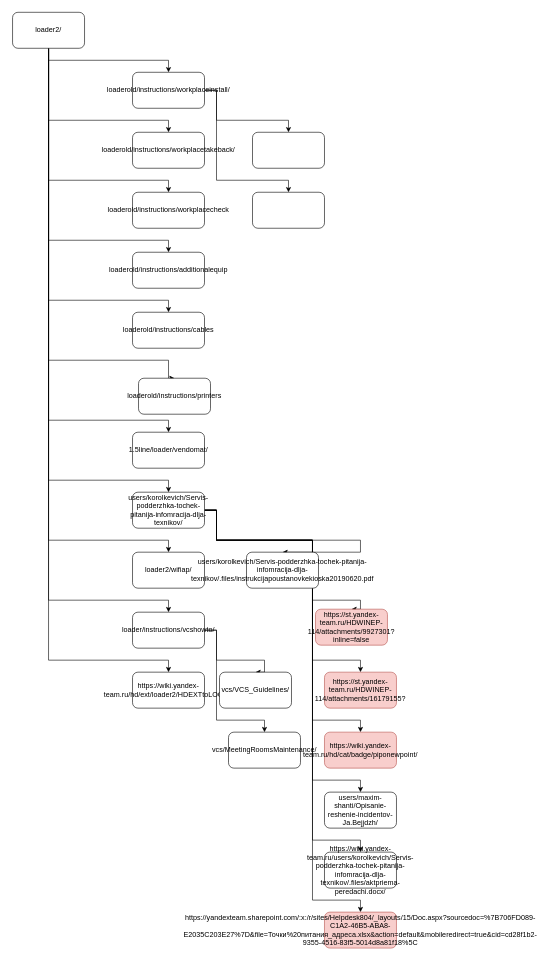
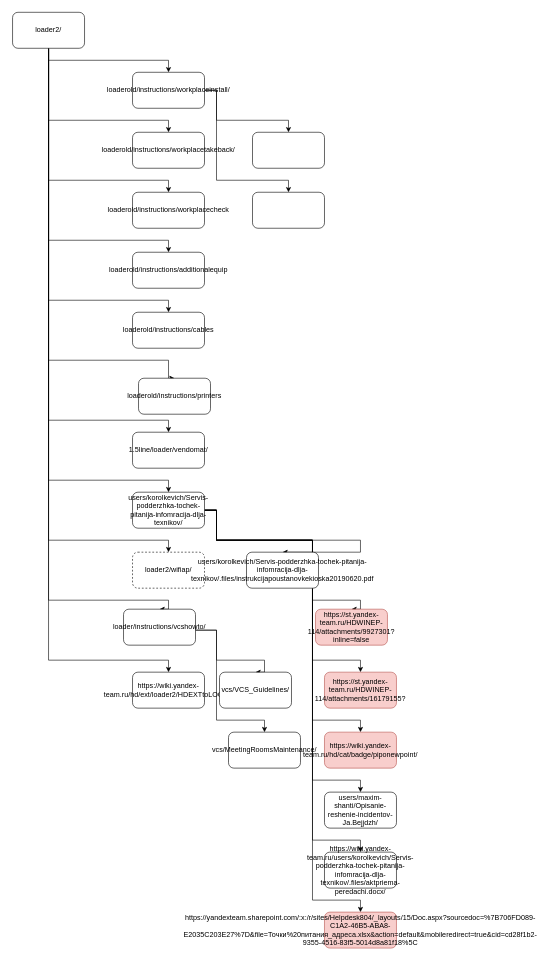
node "loader2/wifiap/": style solid -> dashed
node "loader/instructions/vcshowto/": moved (168, 630) -> (159, 627)
